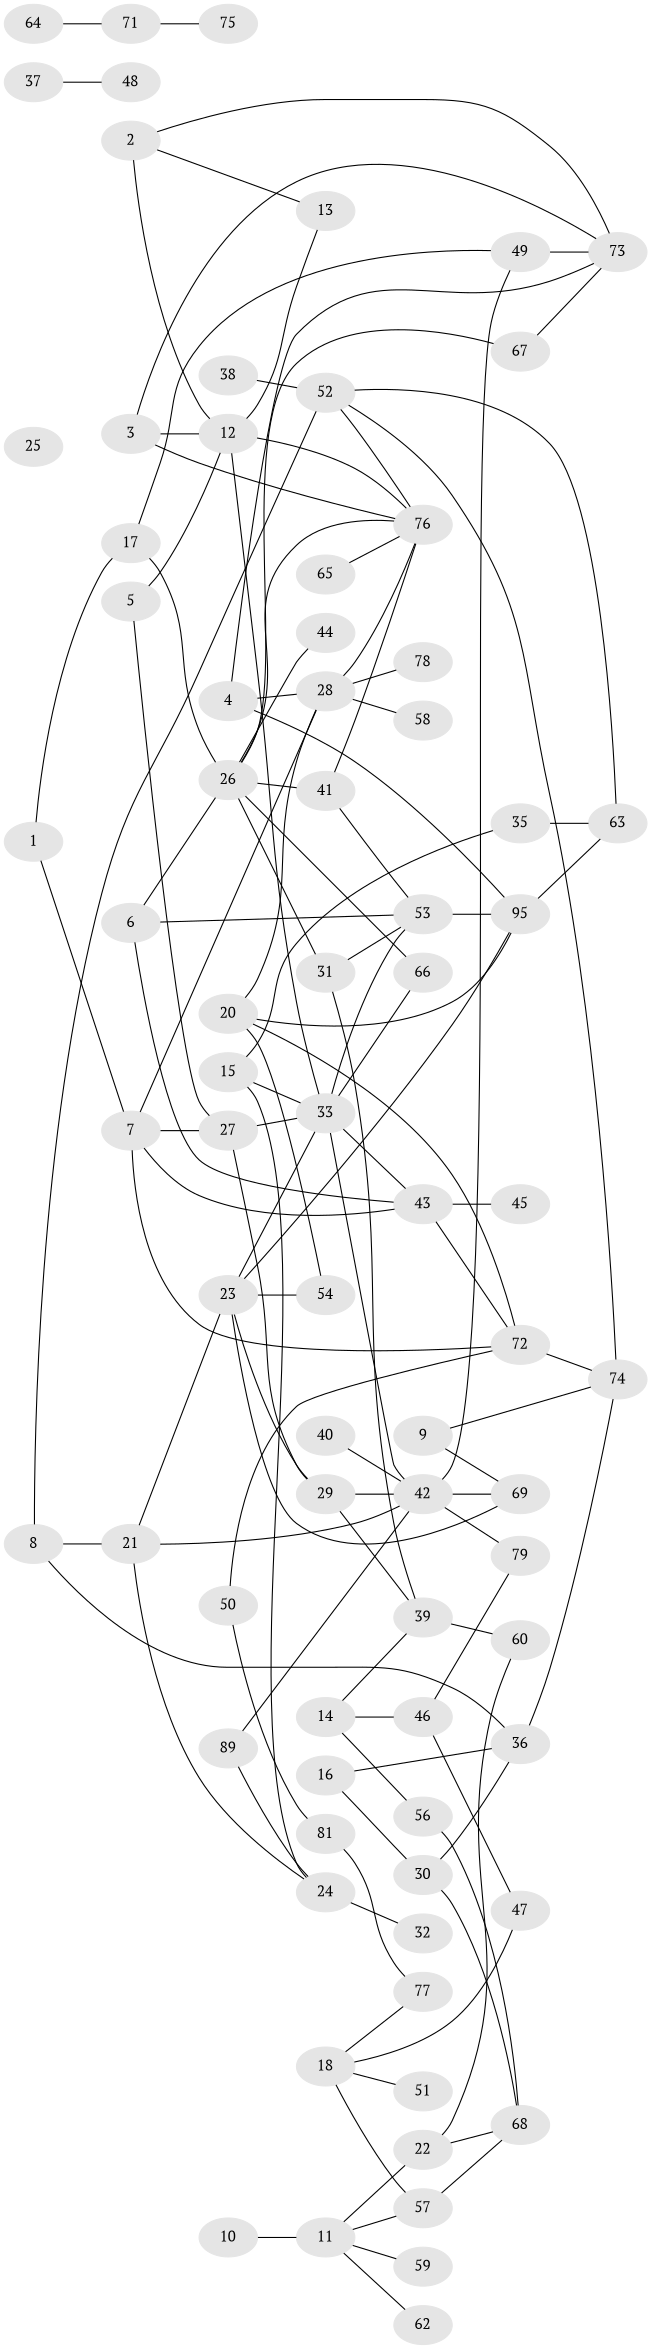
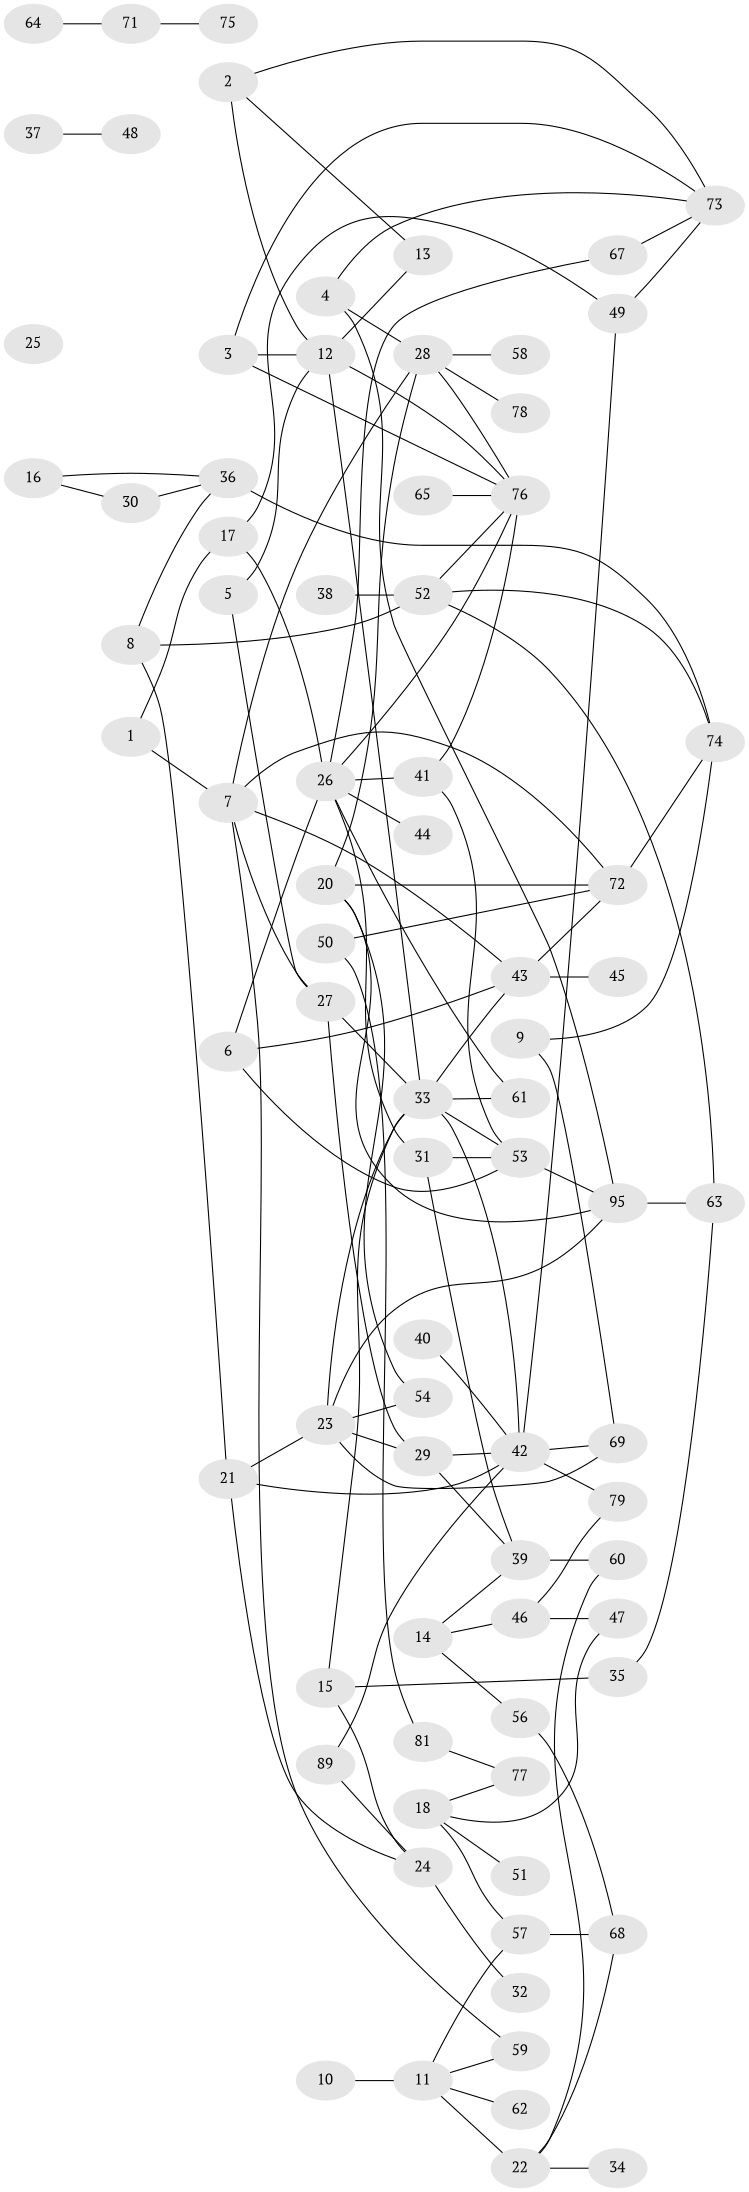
node "66": label "66" -> "61"
edge "7" -- "59": added
edge "30" -- "68": removed
node "34": added
